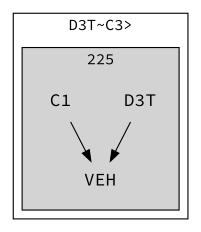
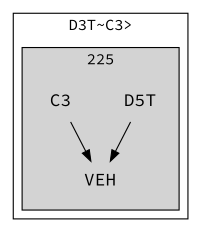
node "C1": label "C1" -> "C3"
node "D3T": label "D3T" -> "D5T"
